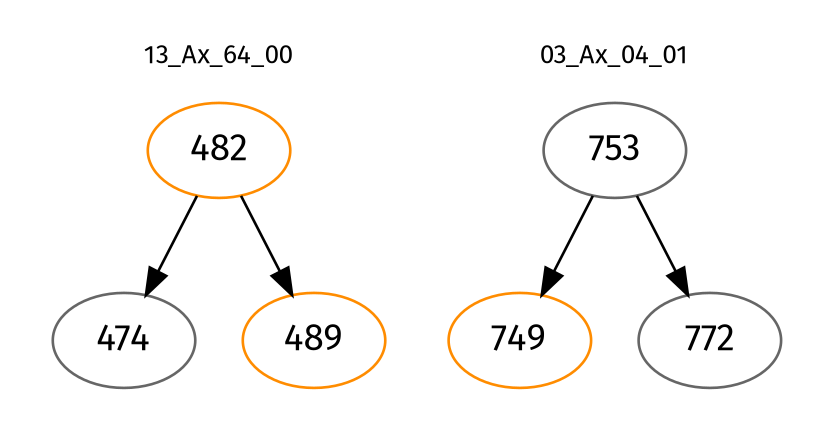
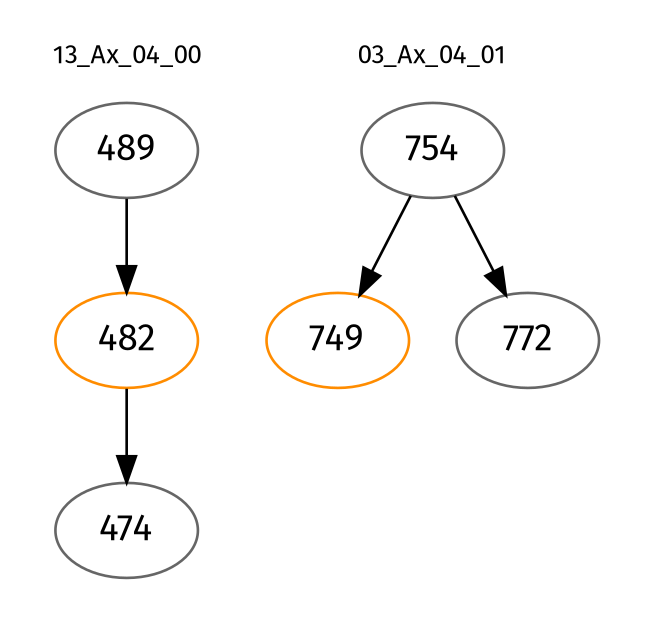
cluster "13_Ax_64_00": label "13_Ax_64_00" -> "13_Ax_04_00"
node "753": label "753" -> "754"
edge "482" -> "489": reversed
node "489": color darkorange -> gray40
